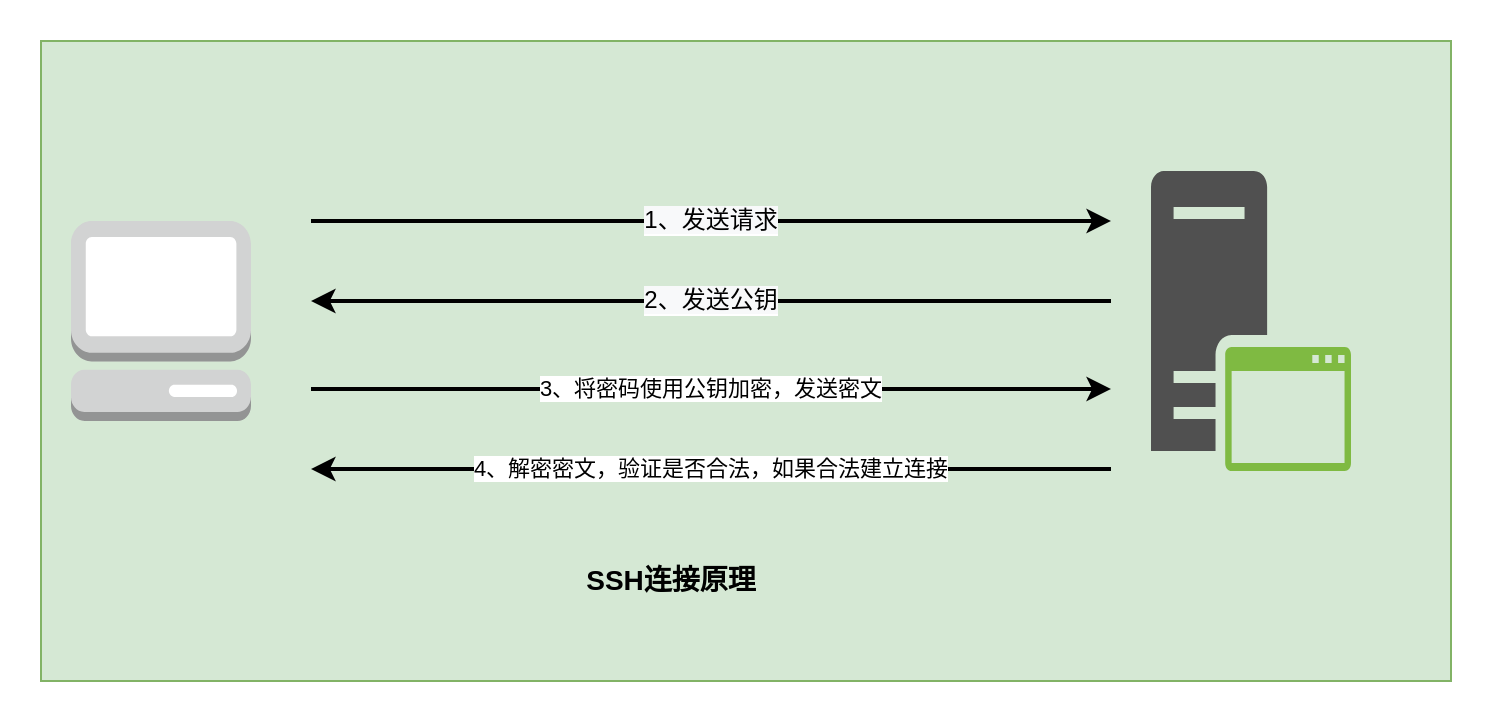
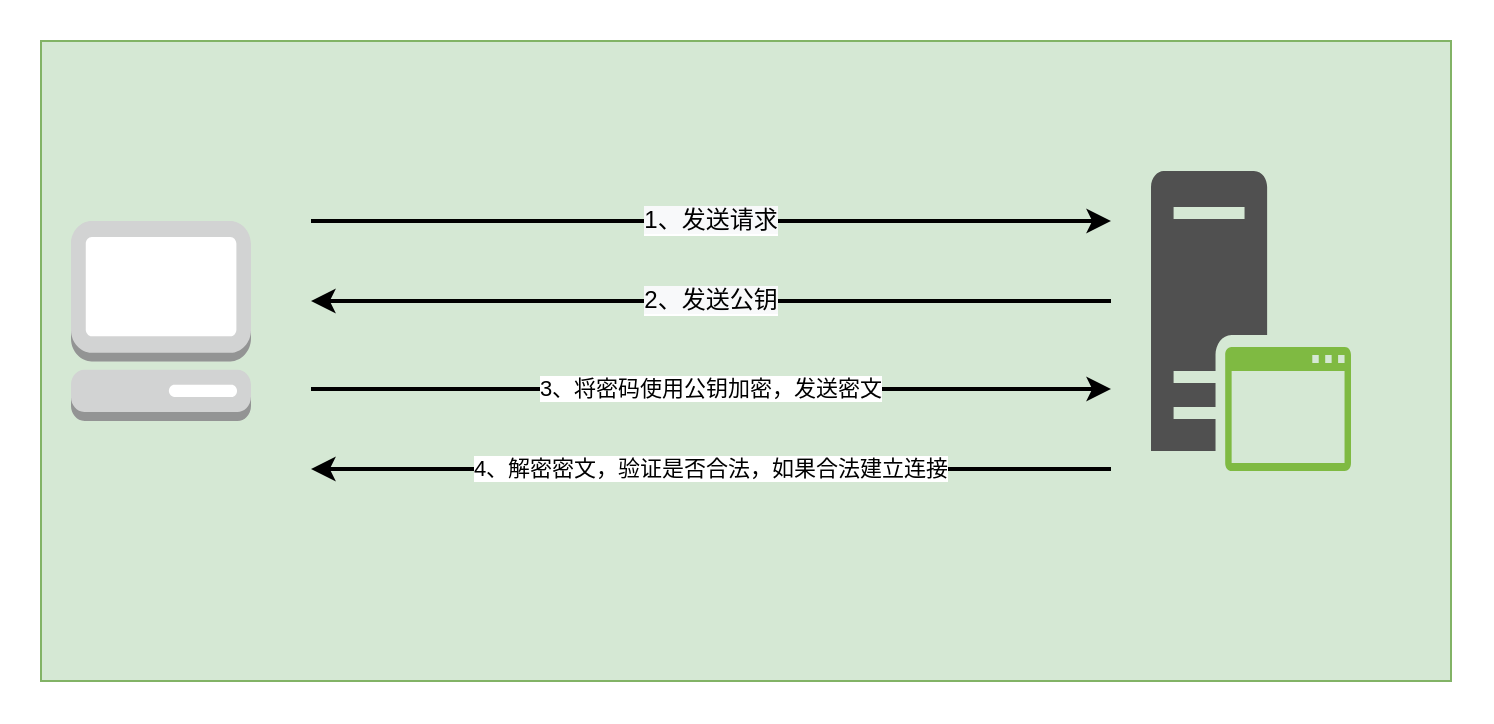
node "SSH连接原理": removed
